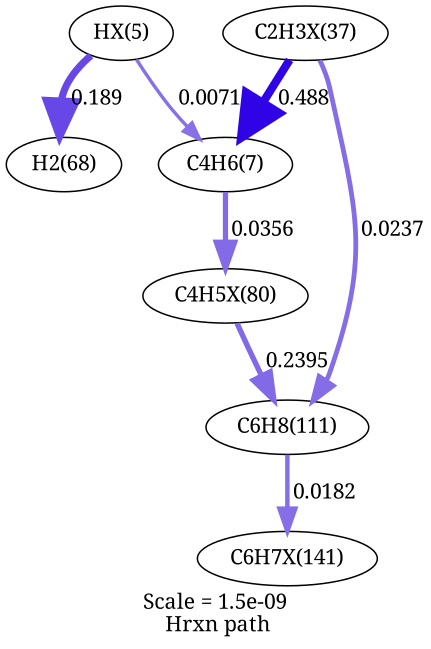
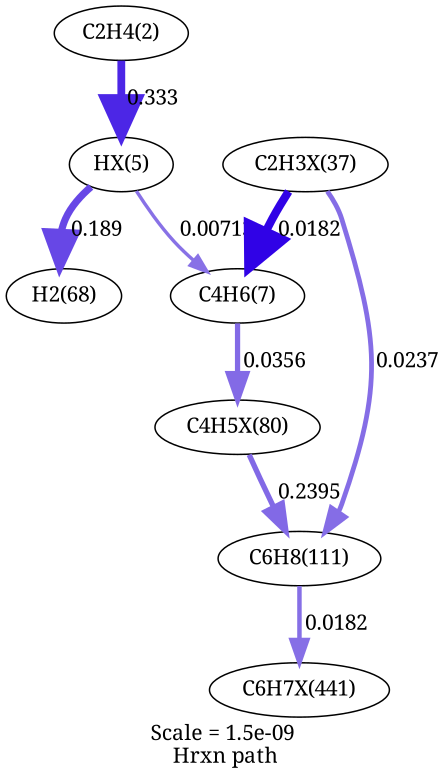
node "C2H4(2)": added
edge "C2H3X(37)" -> "C4H6(7)": label " 0.488" -> " 0.0182"
node "C6H7X(141)": label "C6H7X(141)" -> "C6H7X(441)"
